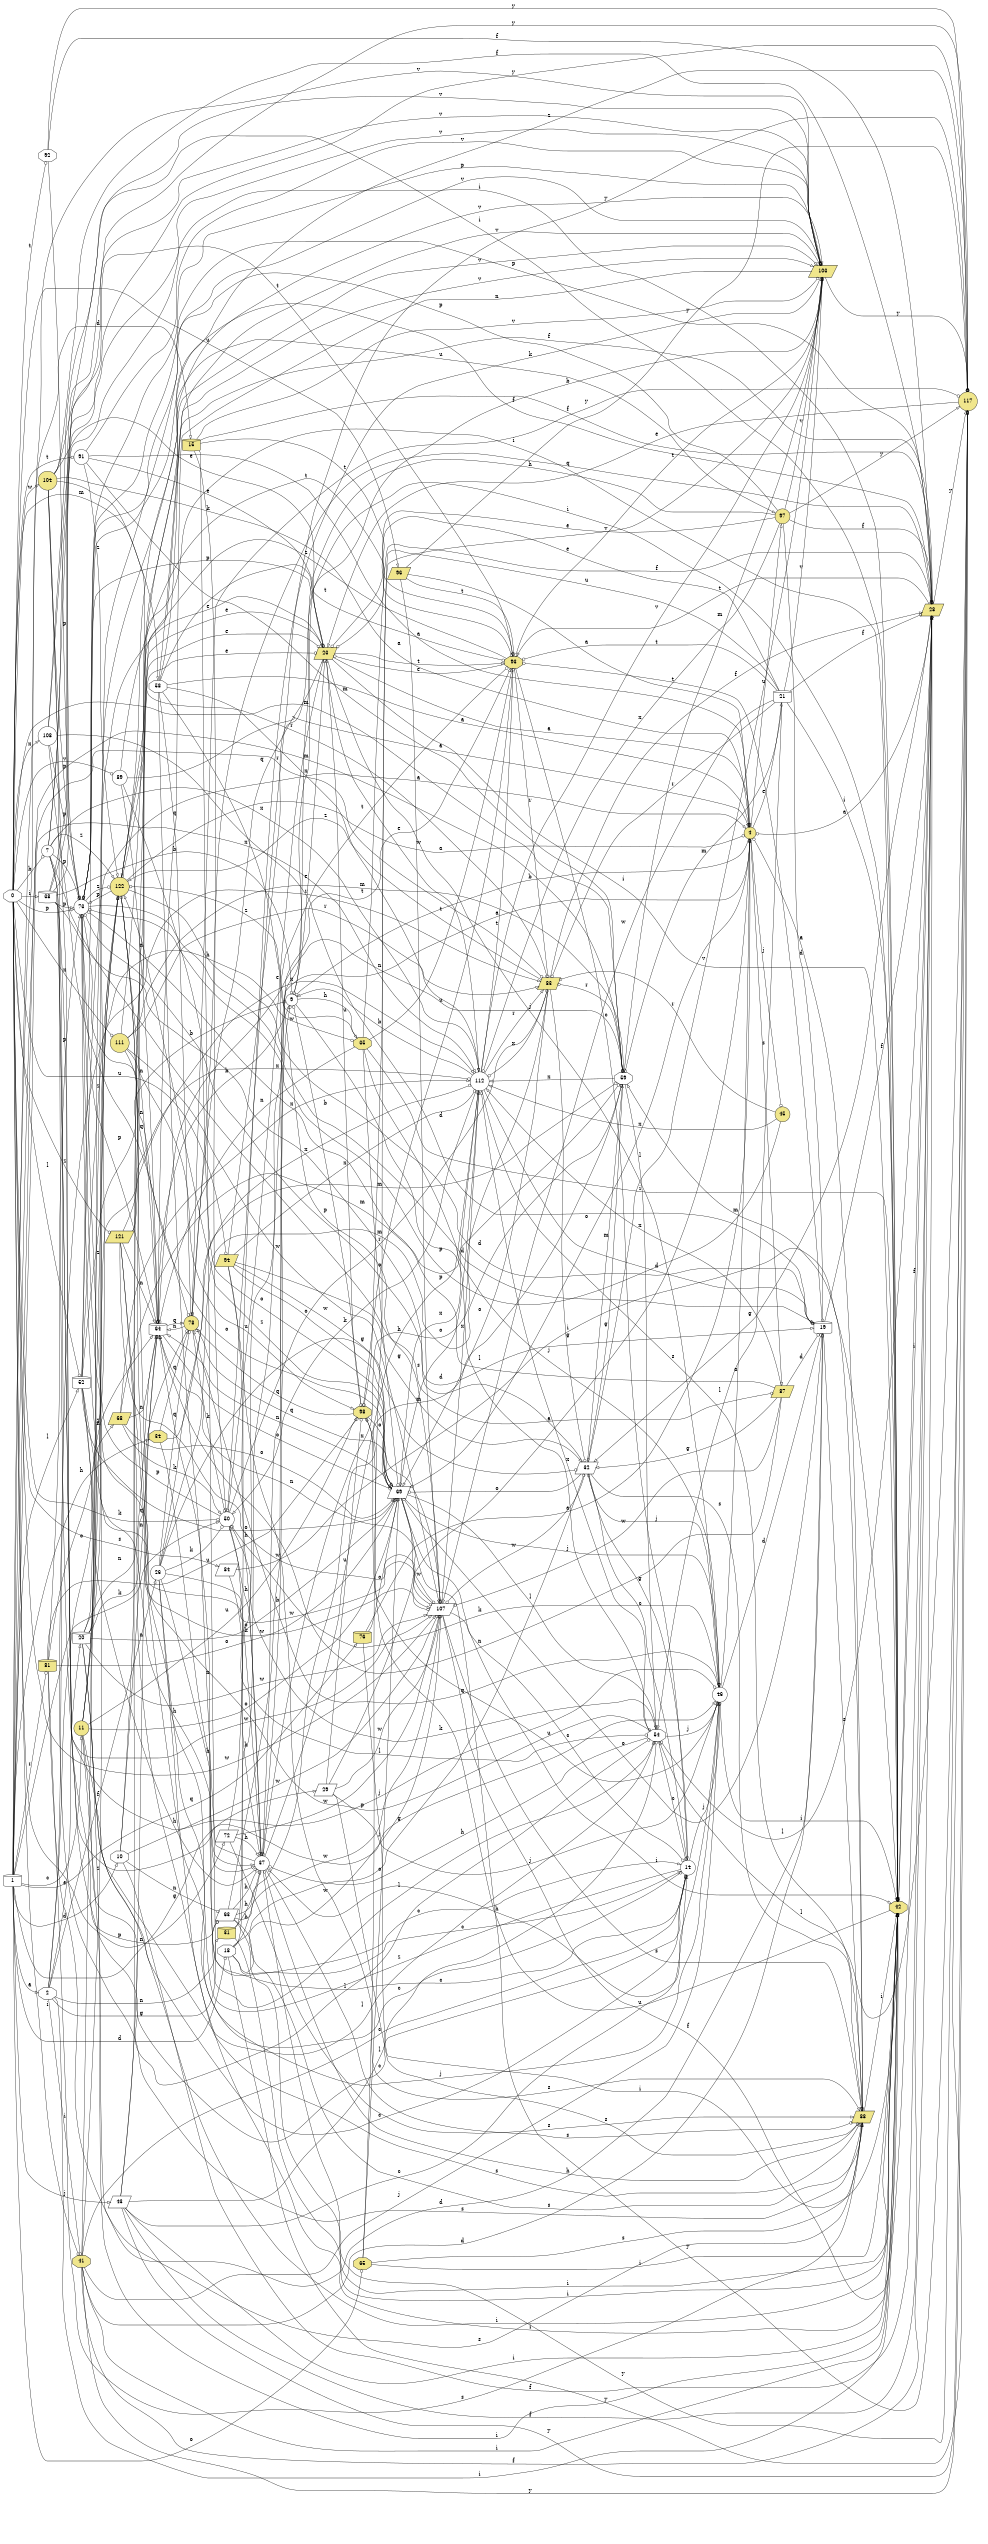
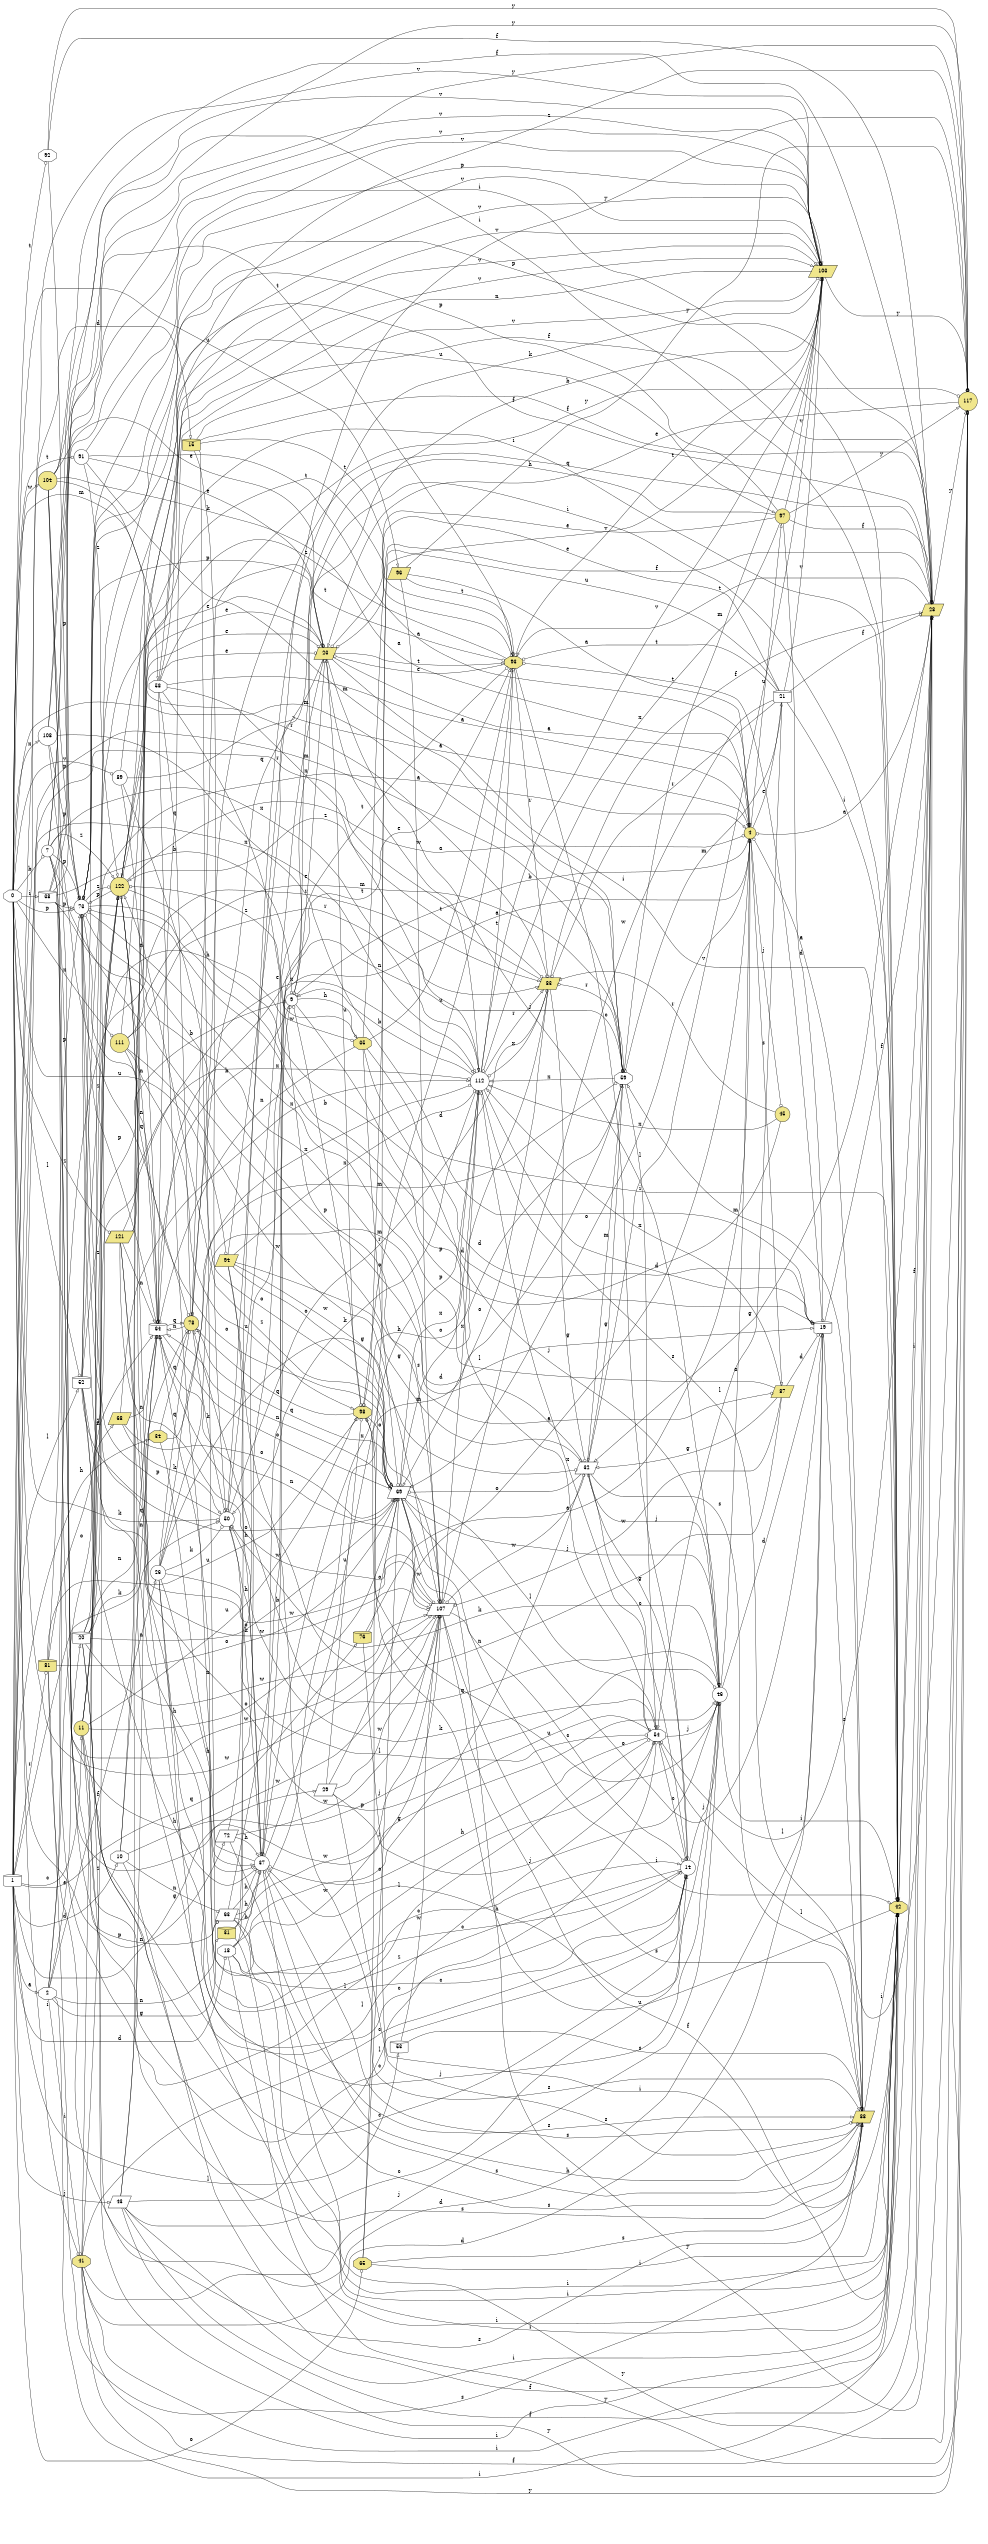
edge "68" -> "59": removed, label "m"
edge "112" -> "69": arrowhead onormal -> odot
node "84": removed
node "53": added
